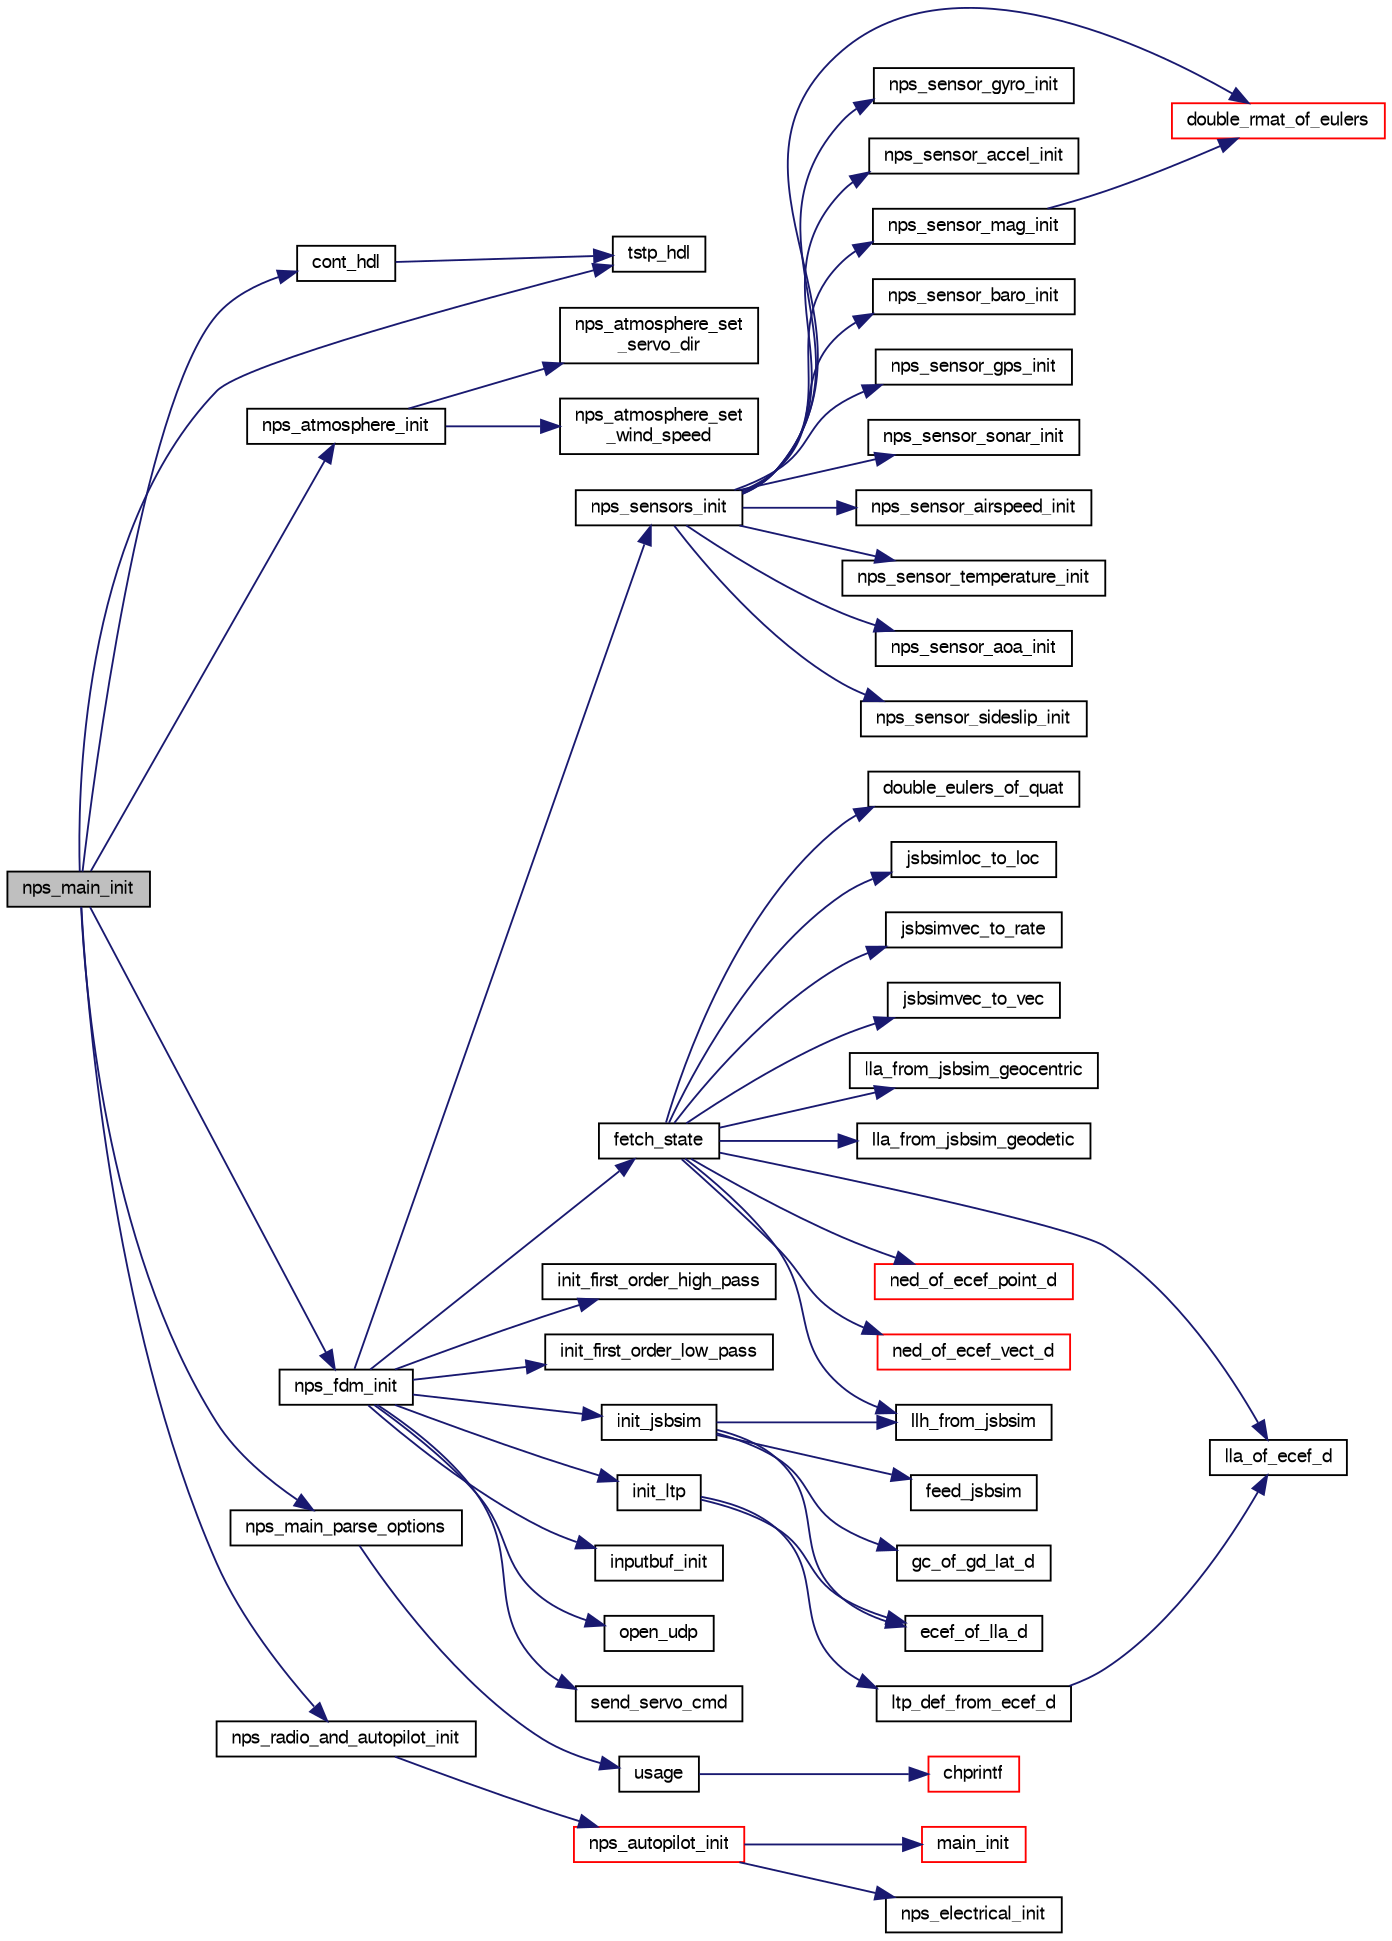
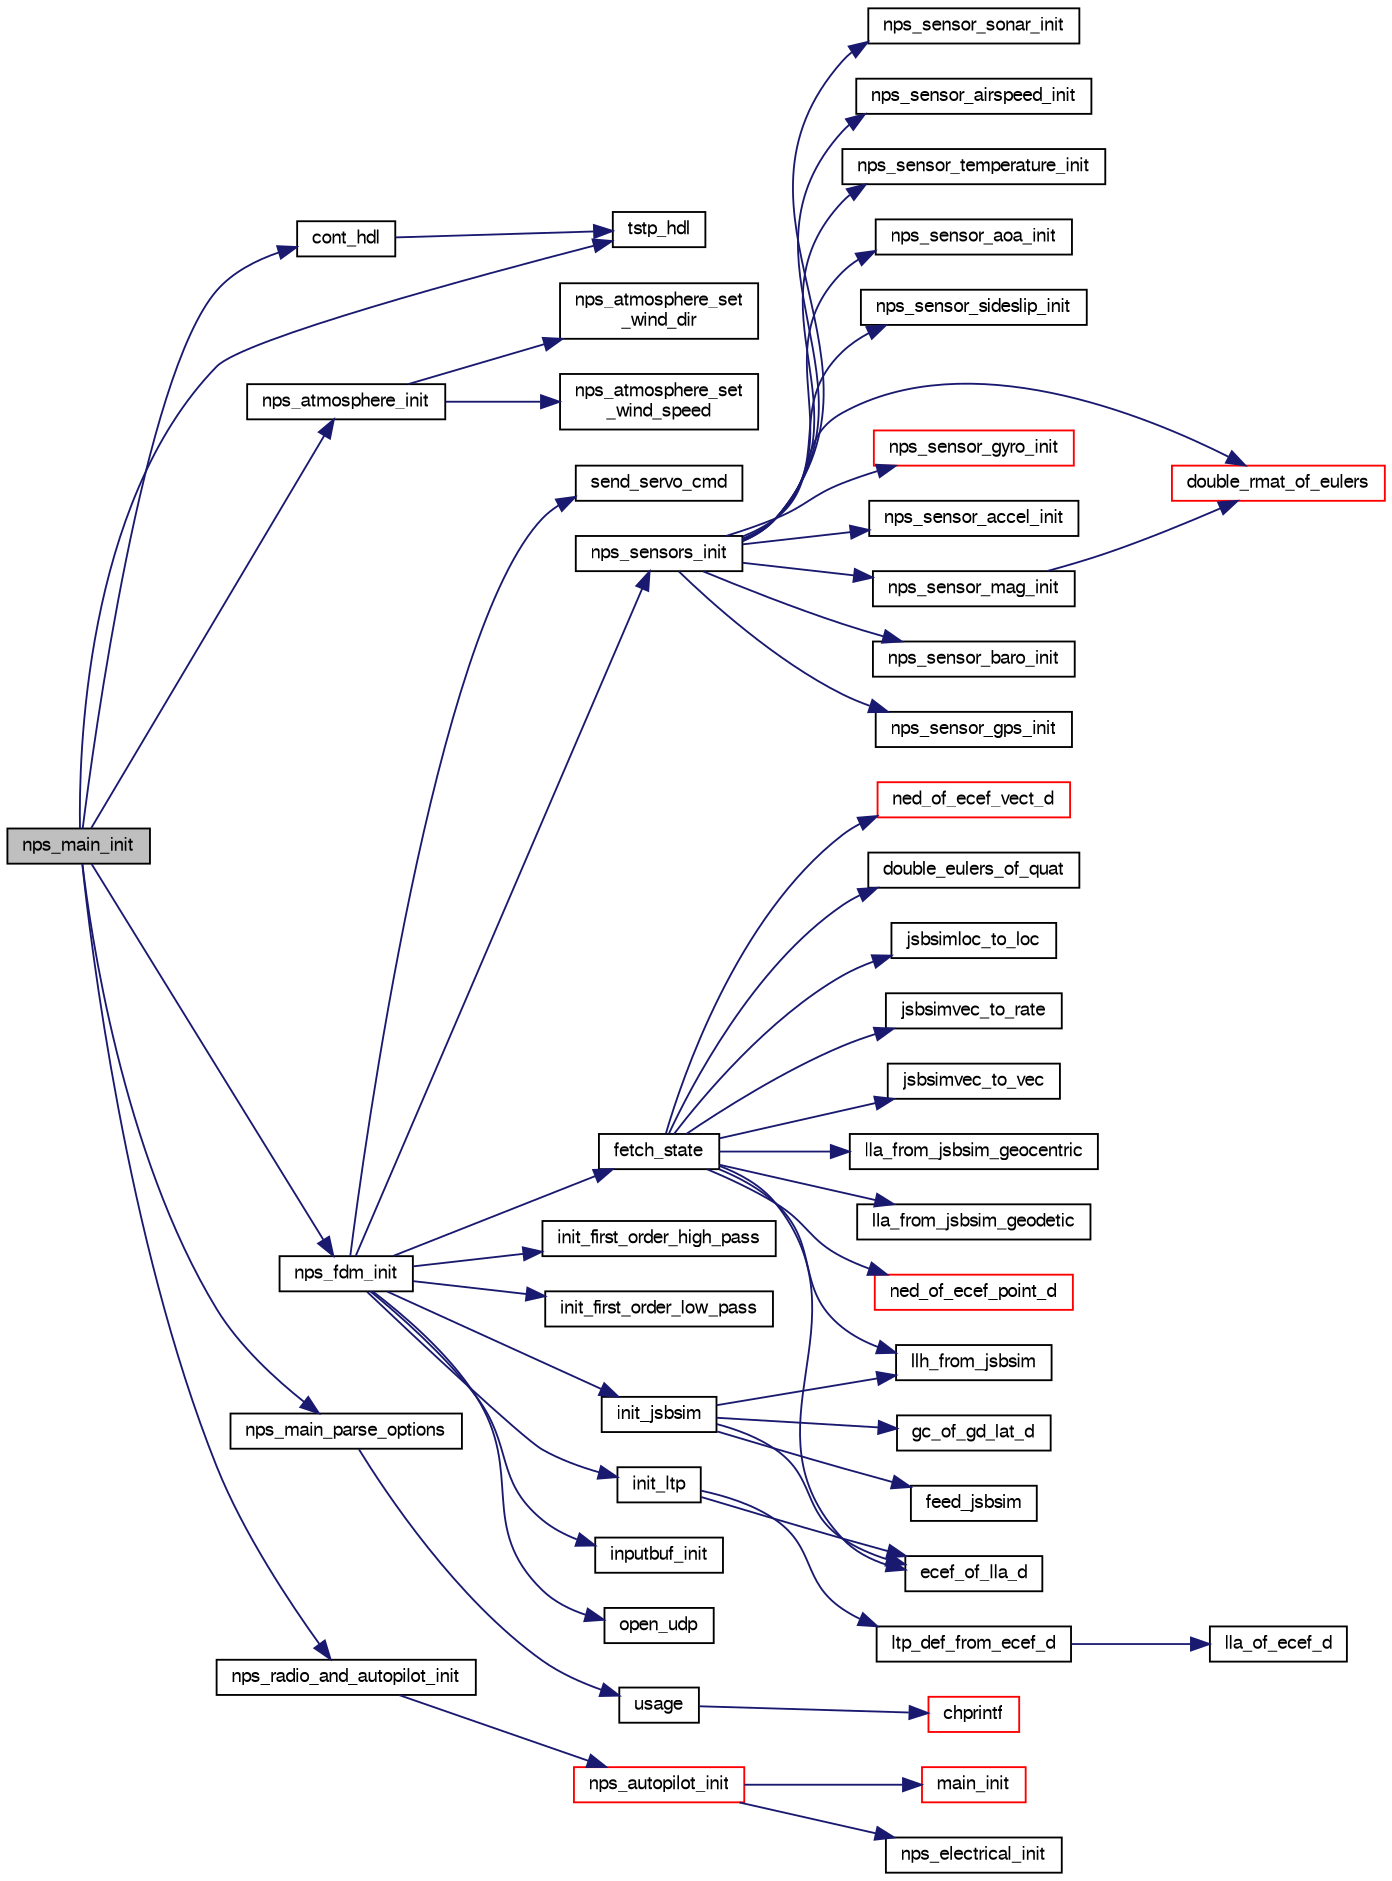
node "nps_sensor_gyro_init": color black -> red
node "nps_atmosphere_set _servo_dir": label "nps_atmosphere_set _servo_dir" -> "nps_atmosphere_set _wind_dir"
edge "fetch_state" -> "lla_of_ecef_d": now "fetch_state" -> "ecef_of_lla_d"
